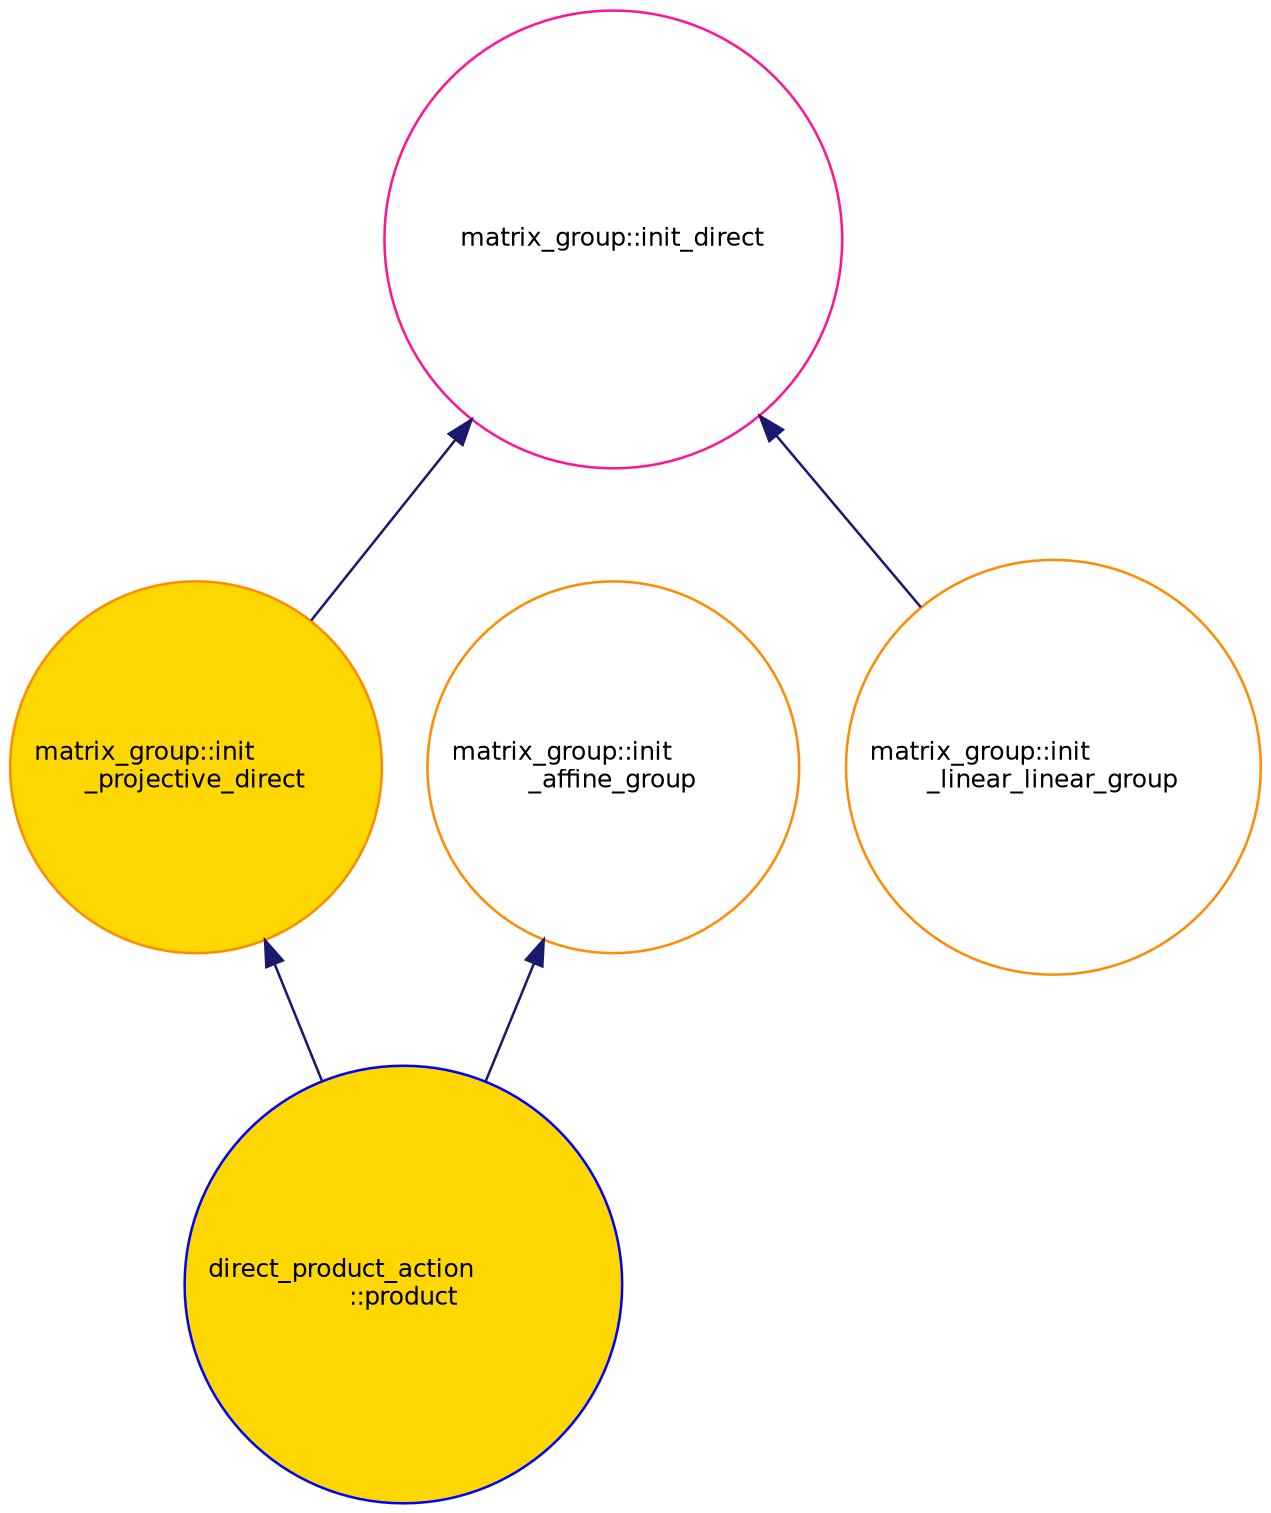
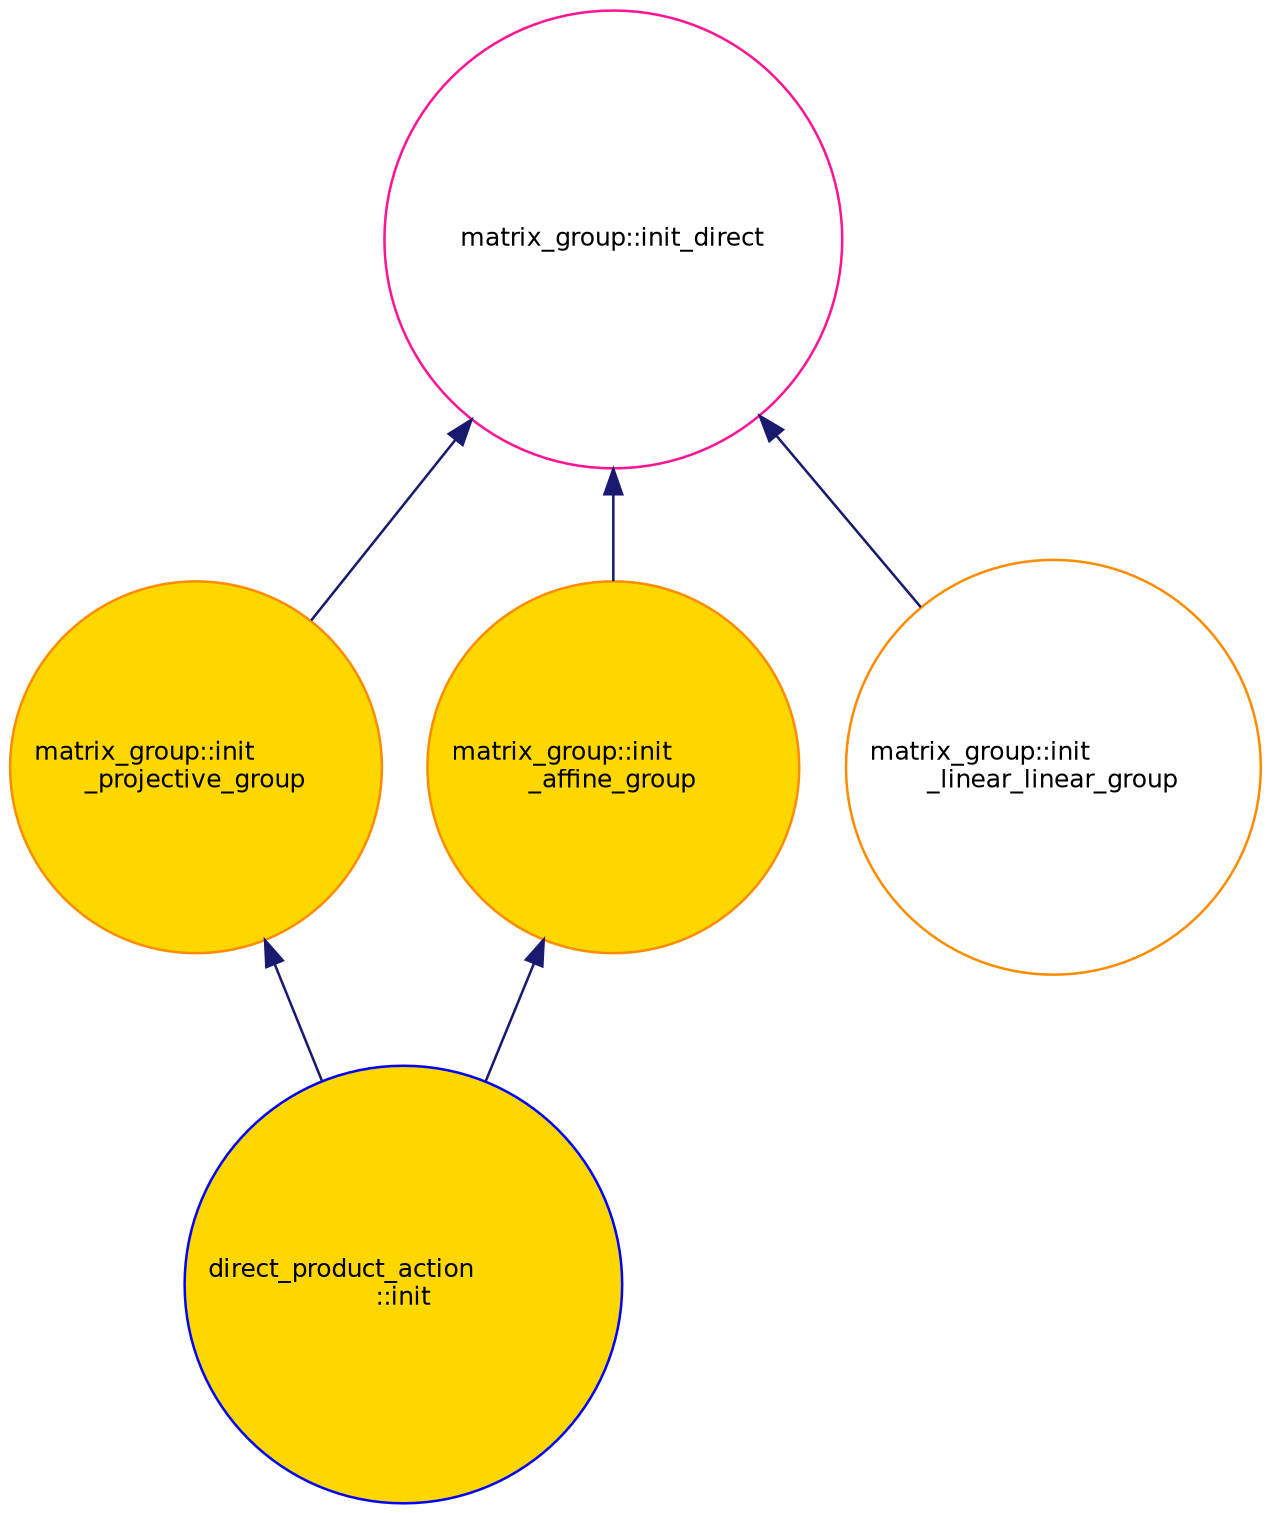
edge "matrix_group::init _affine_group" -> "matrix_group::init_direct": added
node "matrix_group::init _projective_direct": label "matrix_group::init _projective_direct" -> "matrix_group::init _projective_group"
node "matrix_group::init _affine_group": fillcolor white -> gold
node "direct_product_action ::product": label "direct_product_action ::product" -> "direct_product_action ::init"
